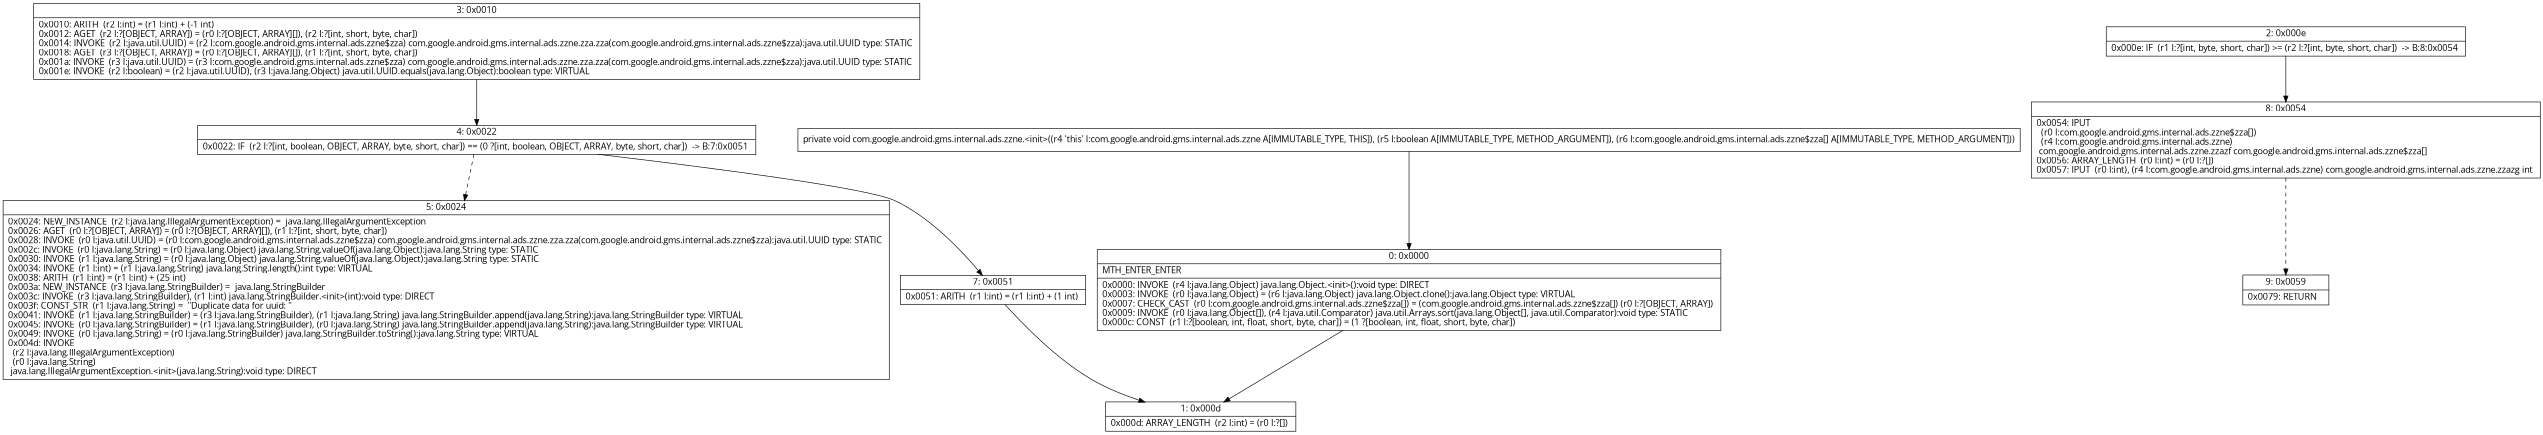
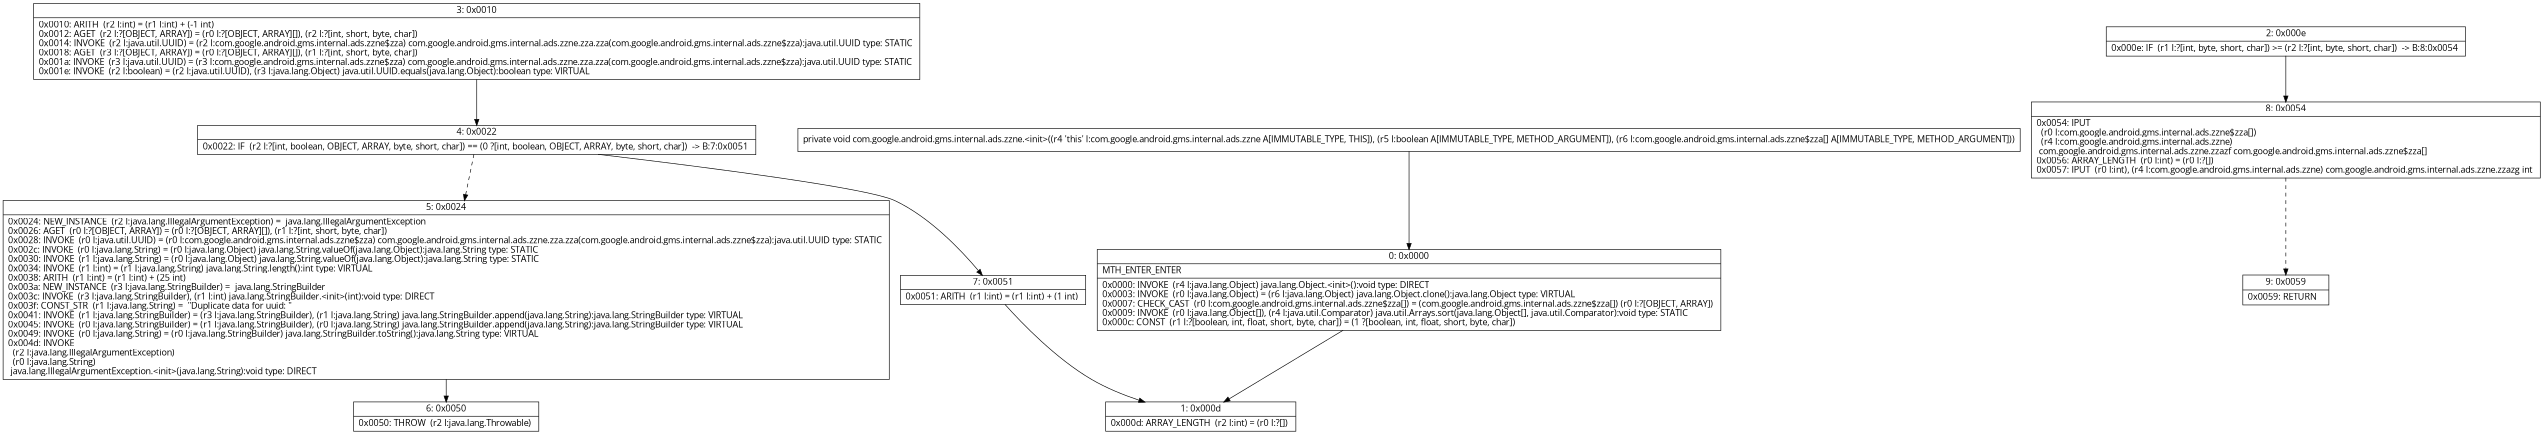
node "9: 0x0059": text "0x0079: RETURN" -> "0x0059: RETURN"
node "6: 0x0050": added
